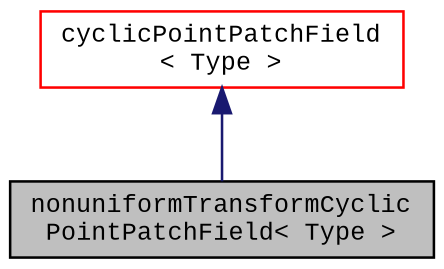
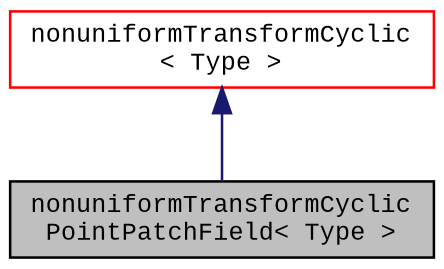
node "cyclicPointPatchField < Type >": label "cyclicPointPatchField < Type >" -> "nonuniformTransformCyclic < Type >"
